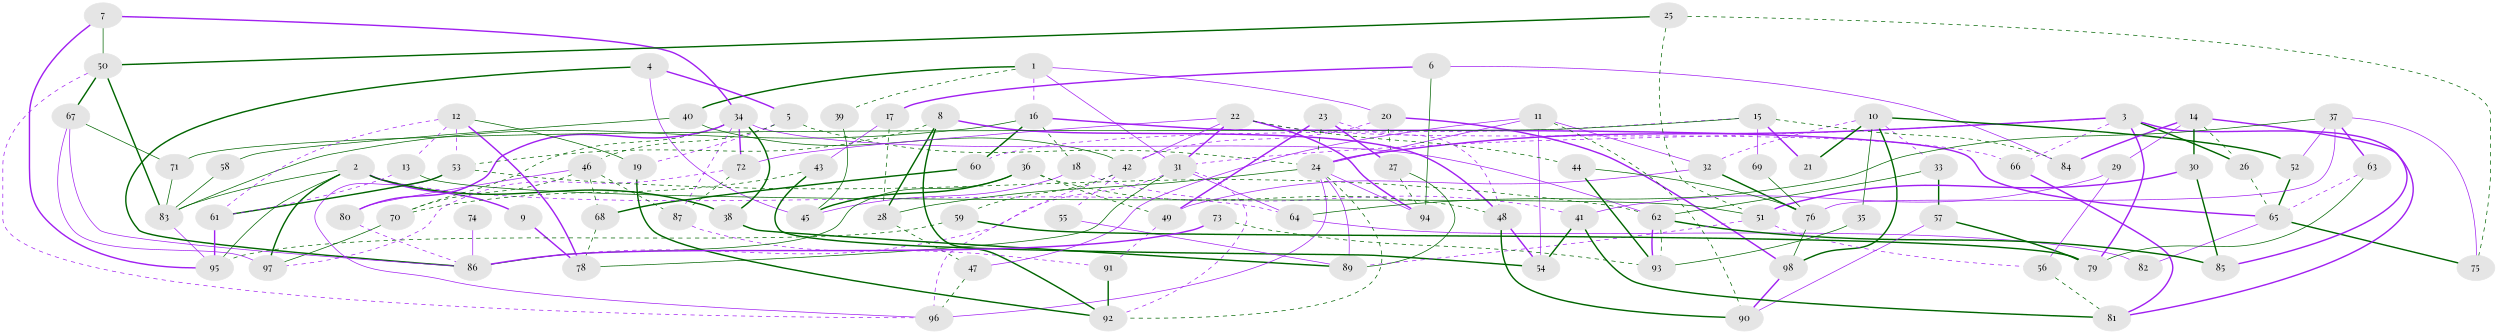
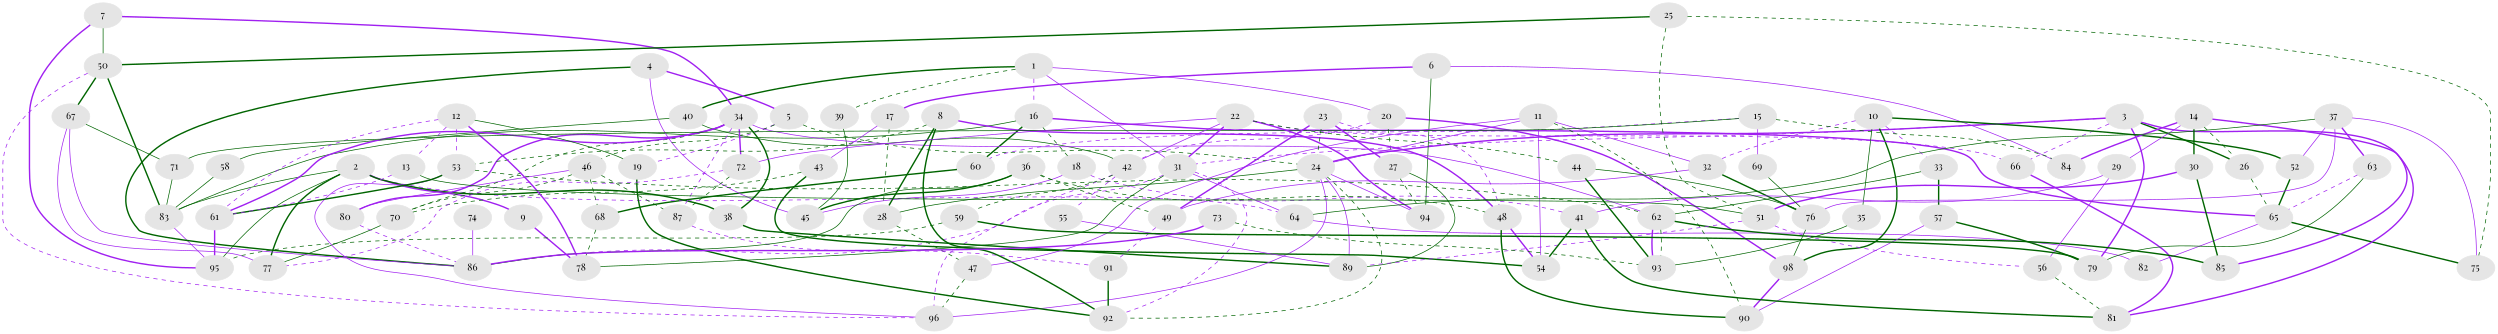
edge "34" -- "61": added
node "21": removed
node "97": label "97" -> "77"
